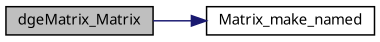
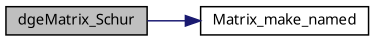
node "dgeMatrix_Matrix": label "dgeMatrix_Matrix" -> "dgeMatrix_Schur"
